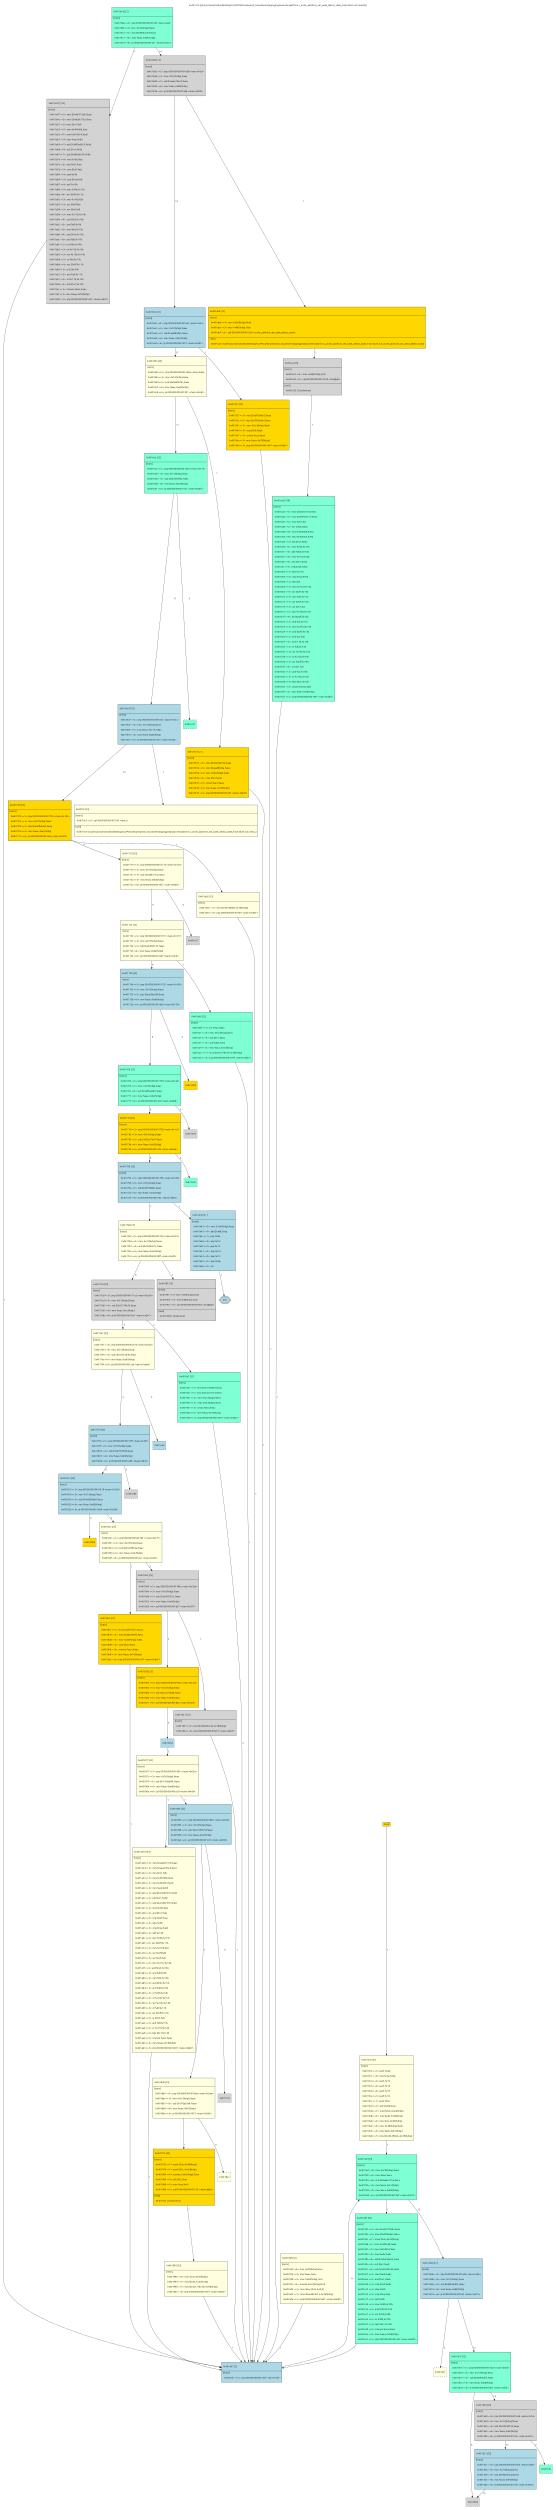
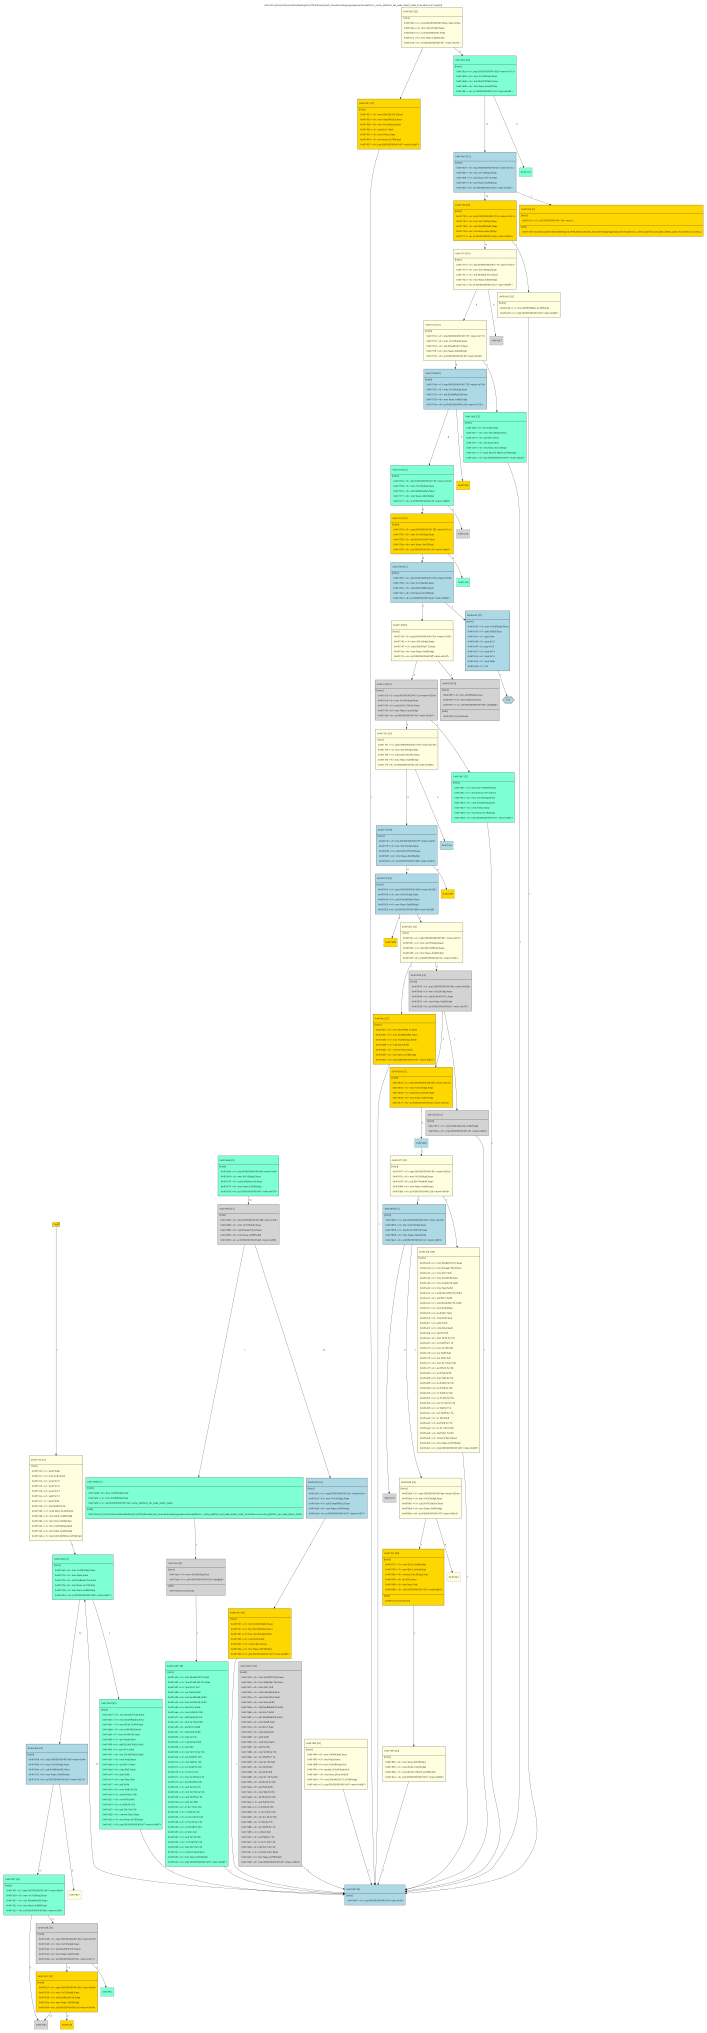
edge "0x40166a [25]" -> "0x401d47 [144]": removed, label "1"
node "0x401ab8 [12]": fillcolor gold -> aquamarine
edge "0x40169c [25]" -> "0x4016b5 [25]": removed, label "12"
node "0x4019c2 [5]": fillcolor lightyellow -> gold
node "0x401e89": fillcolor lightgrey -> gold
node "0x401c0d": added
node "0x401651 [25]": fillcolor lightblue -> gold
